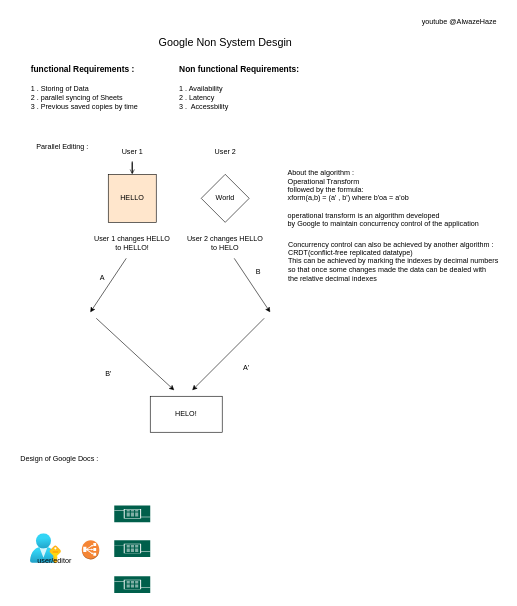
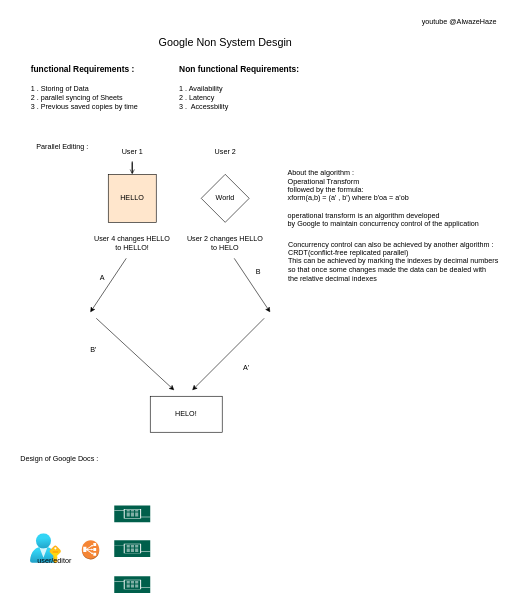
node "User 1 changes HELLO to HELLO!": label "User 1 changes HELLO to HELLO!" -> "User 4 changes HELLO to HELLO!"
node "Concurrency control can also be achieved by another algorithm : CRDT(conflict-free replicated datatype) This can be achieved by marking the indexes by decimal numbers so that once some changes made the data can be dealed with the relative decimal indexes": label "Concurrency control can also be achieved by another algorithm : CRDT(conflict-free replicated datatype) This can be achieved by marking the indexes by decimal numbers so that once some changes made the data can be dealed with the relative decimal indexes" -> "Concurrency control can also be achieved by another algorithm : CRDT(conflict-free replicated parallel) This can be achieved by marking the indexes by decimal numbers so that once some changes made the data can be dealed with the relative decimal indexes"
node "B'": moved (108, 374) -> (93, 350)
